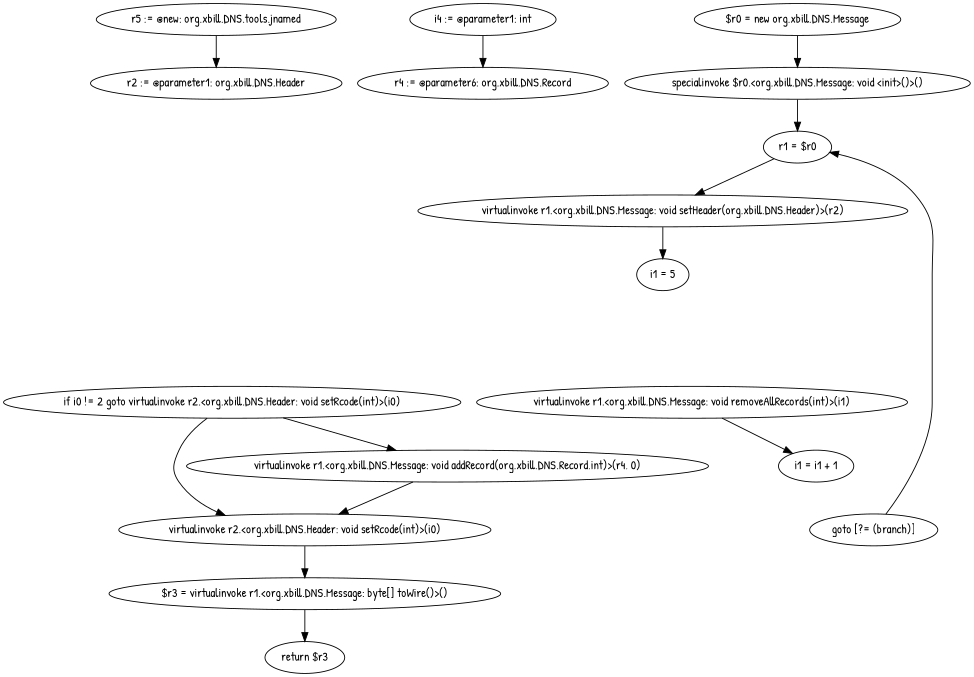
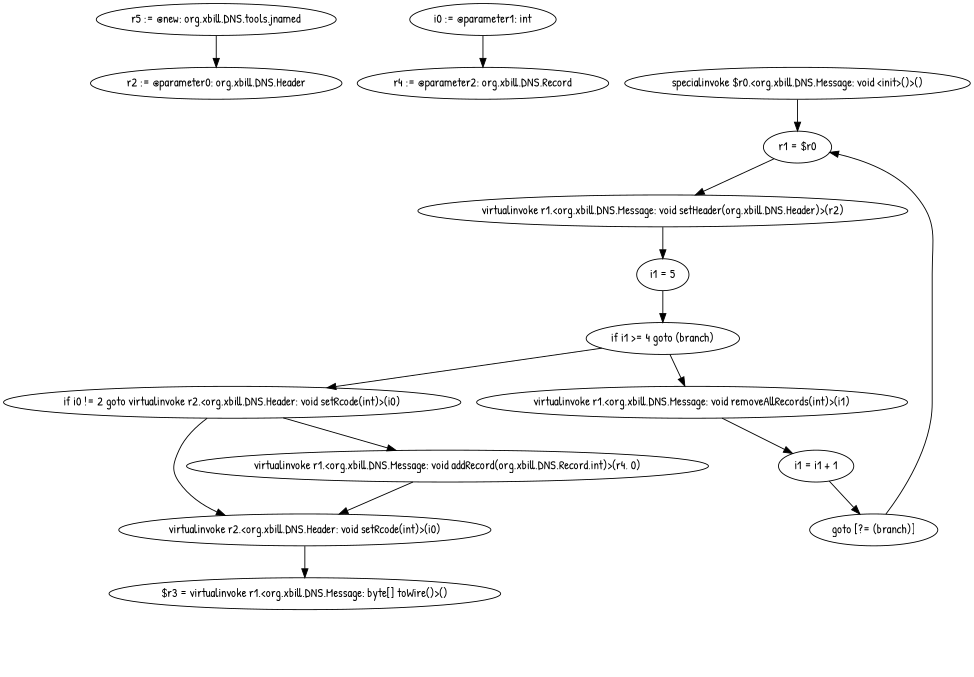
node "i4 := @parameter1: int": label "i4 := @parameter1: int" -> "i0 := @parameter1: int"
node "$r0 = new org.xbill.DNS.Message": removed
node "r2 := @parameter1: org.xbill.DNS.Header": label "r2 := @parameter1: org.xbill.DNS.Header" -> "r2 := @parameter0: org.xbill.DNS.Header"
node "r4 := @parameter6: org.xbill.DNS.Record": label "r4 := @parameter6: org.xbill.DNS.Record" -> "r4 := @parameter2: org.xbill.DNS.Record"
node "if i1 >= 4 goto (branch)": added
edge "i1 = i1 + 1" -> "goto [?= (branch)]": added
node "return $r3": removed
